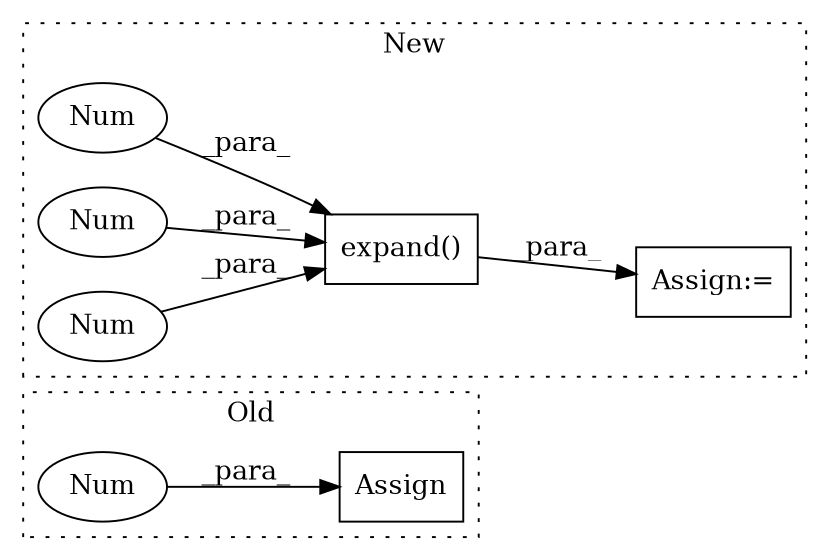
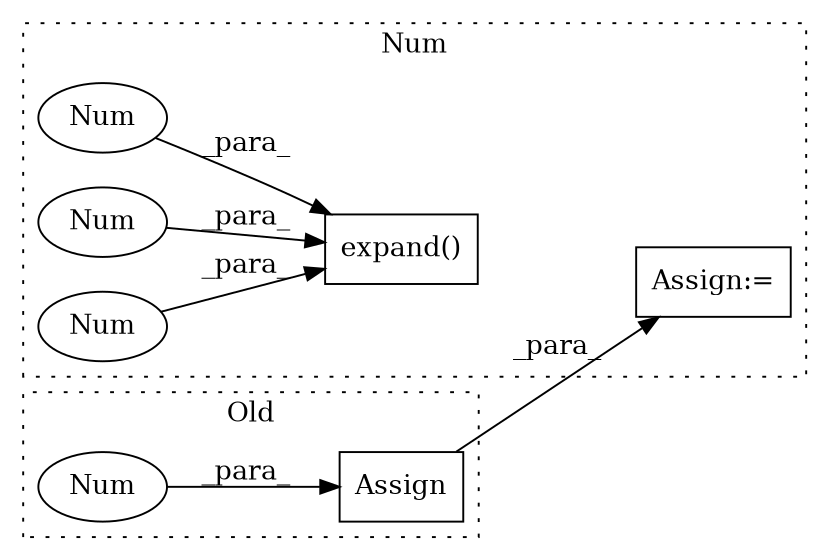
cluster "New": label "New" -> "Num"
edge "expand()" -> "Assign:=": now "Assign" -> "Assign:="
